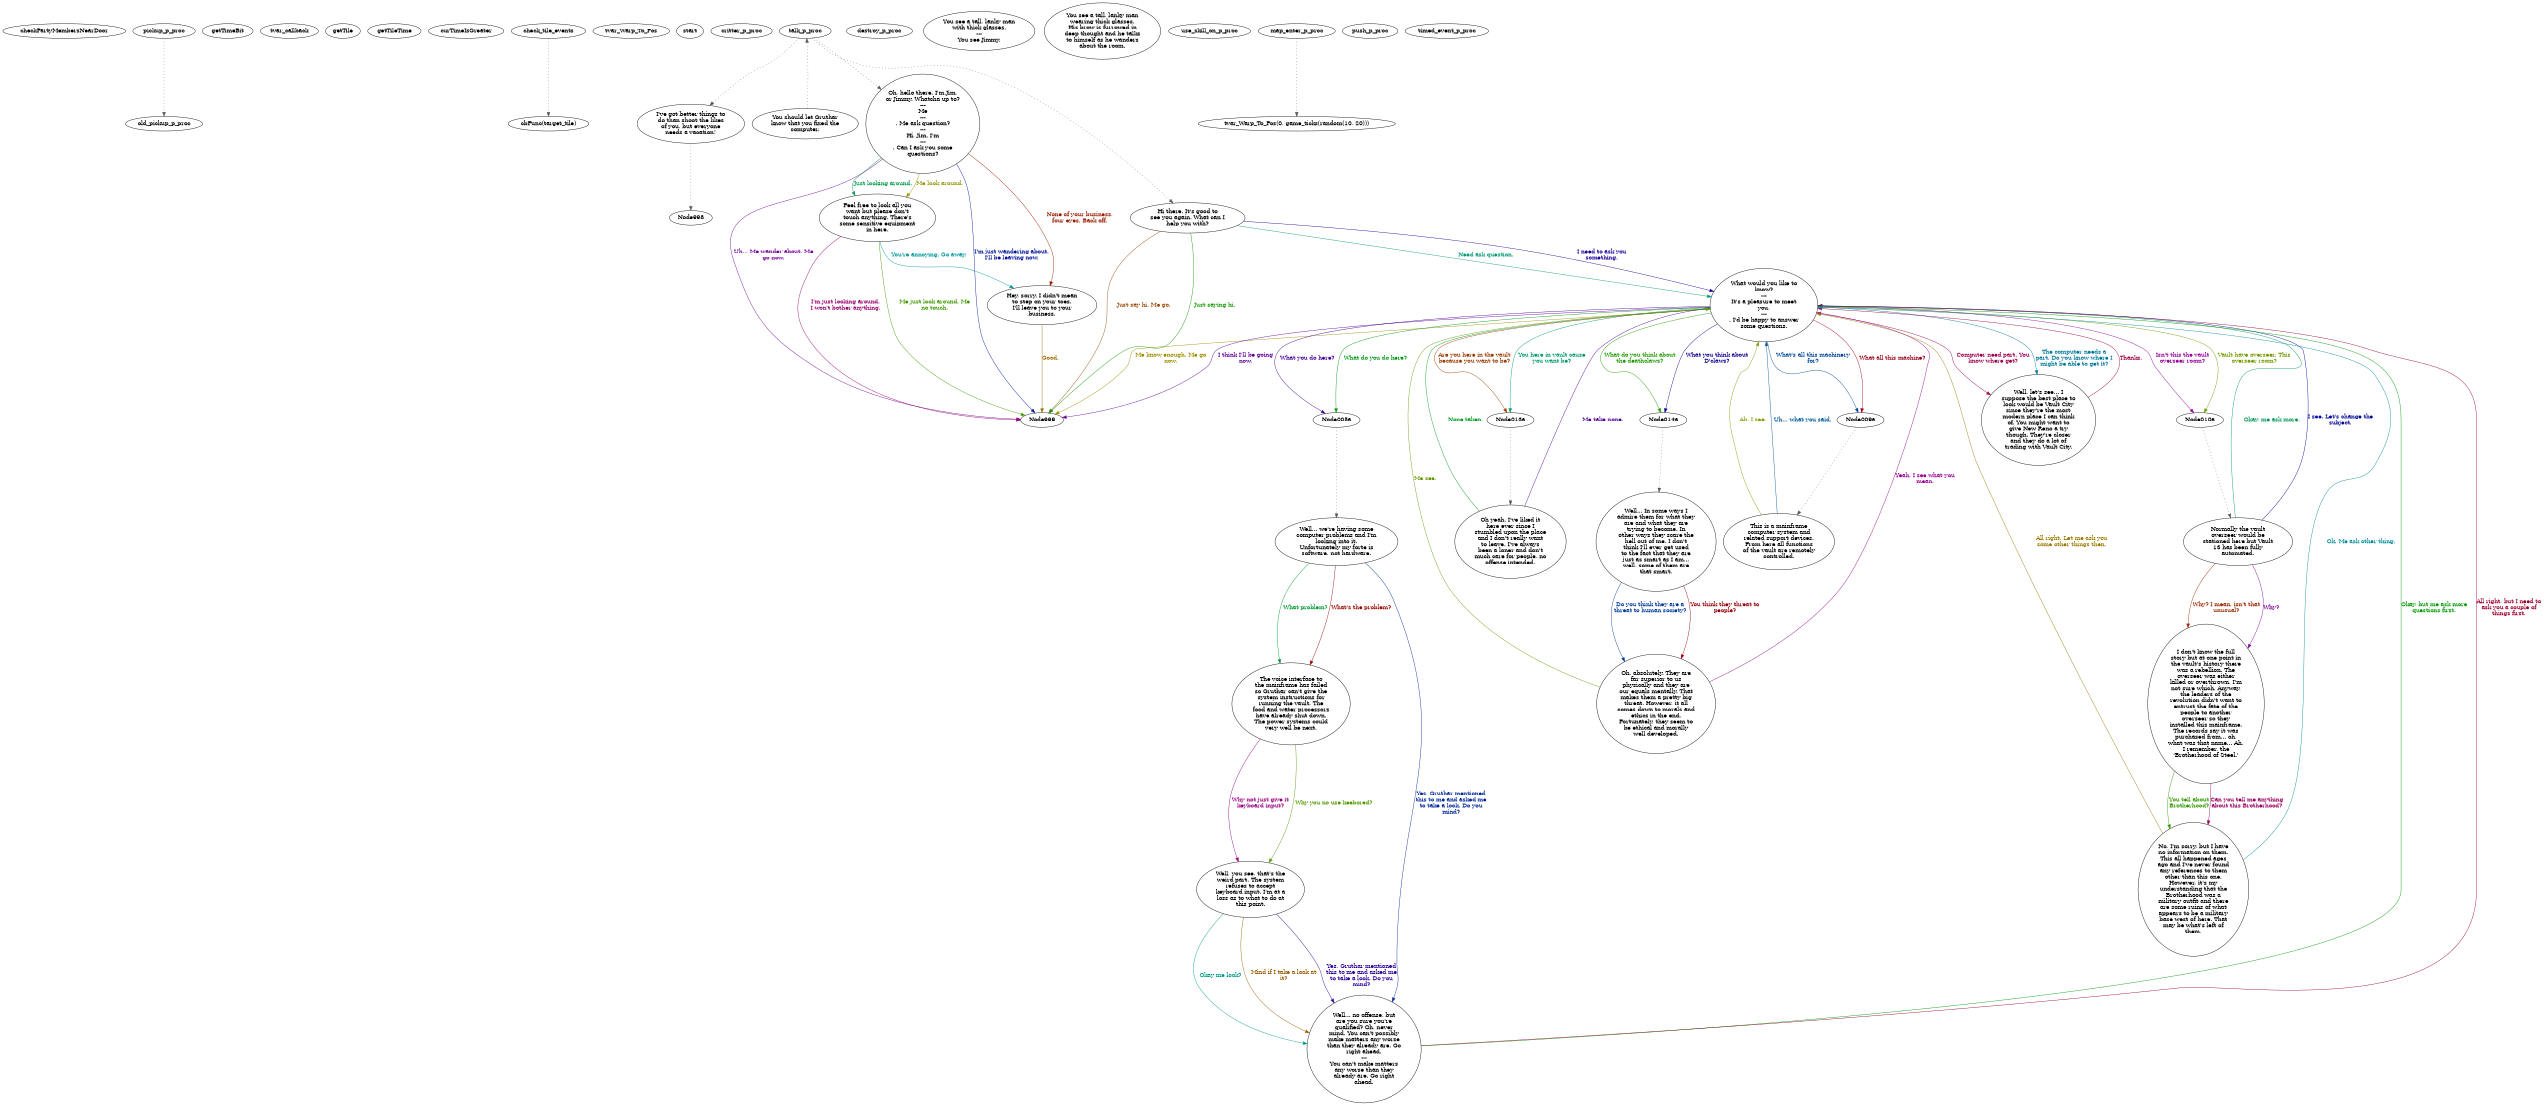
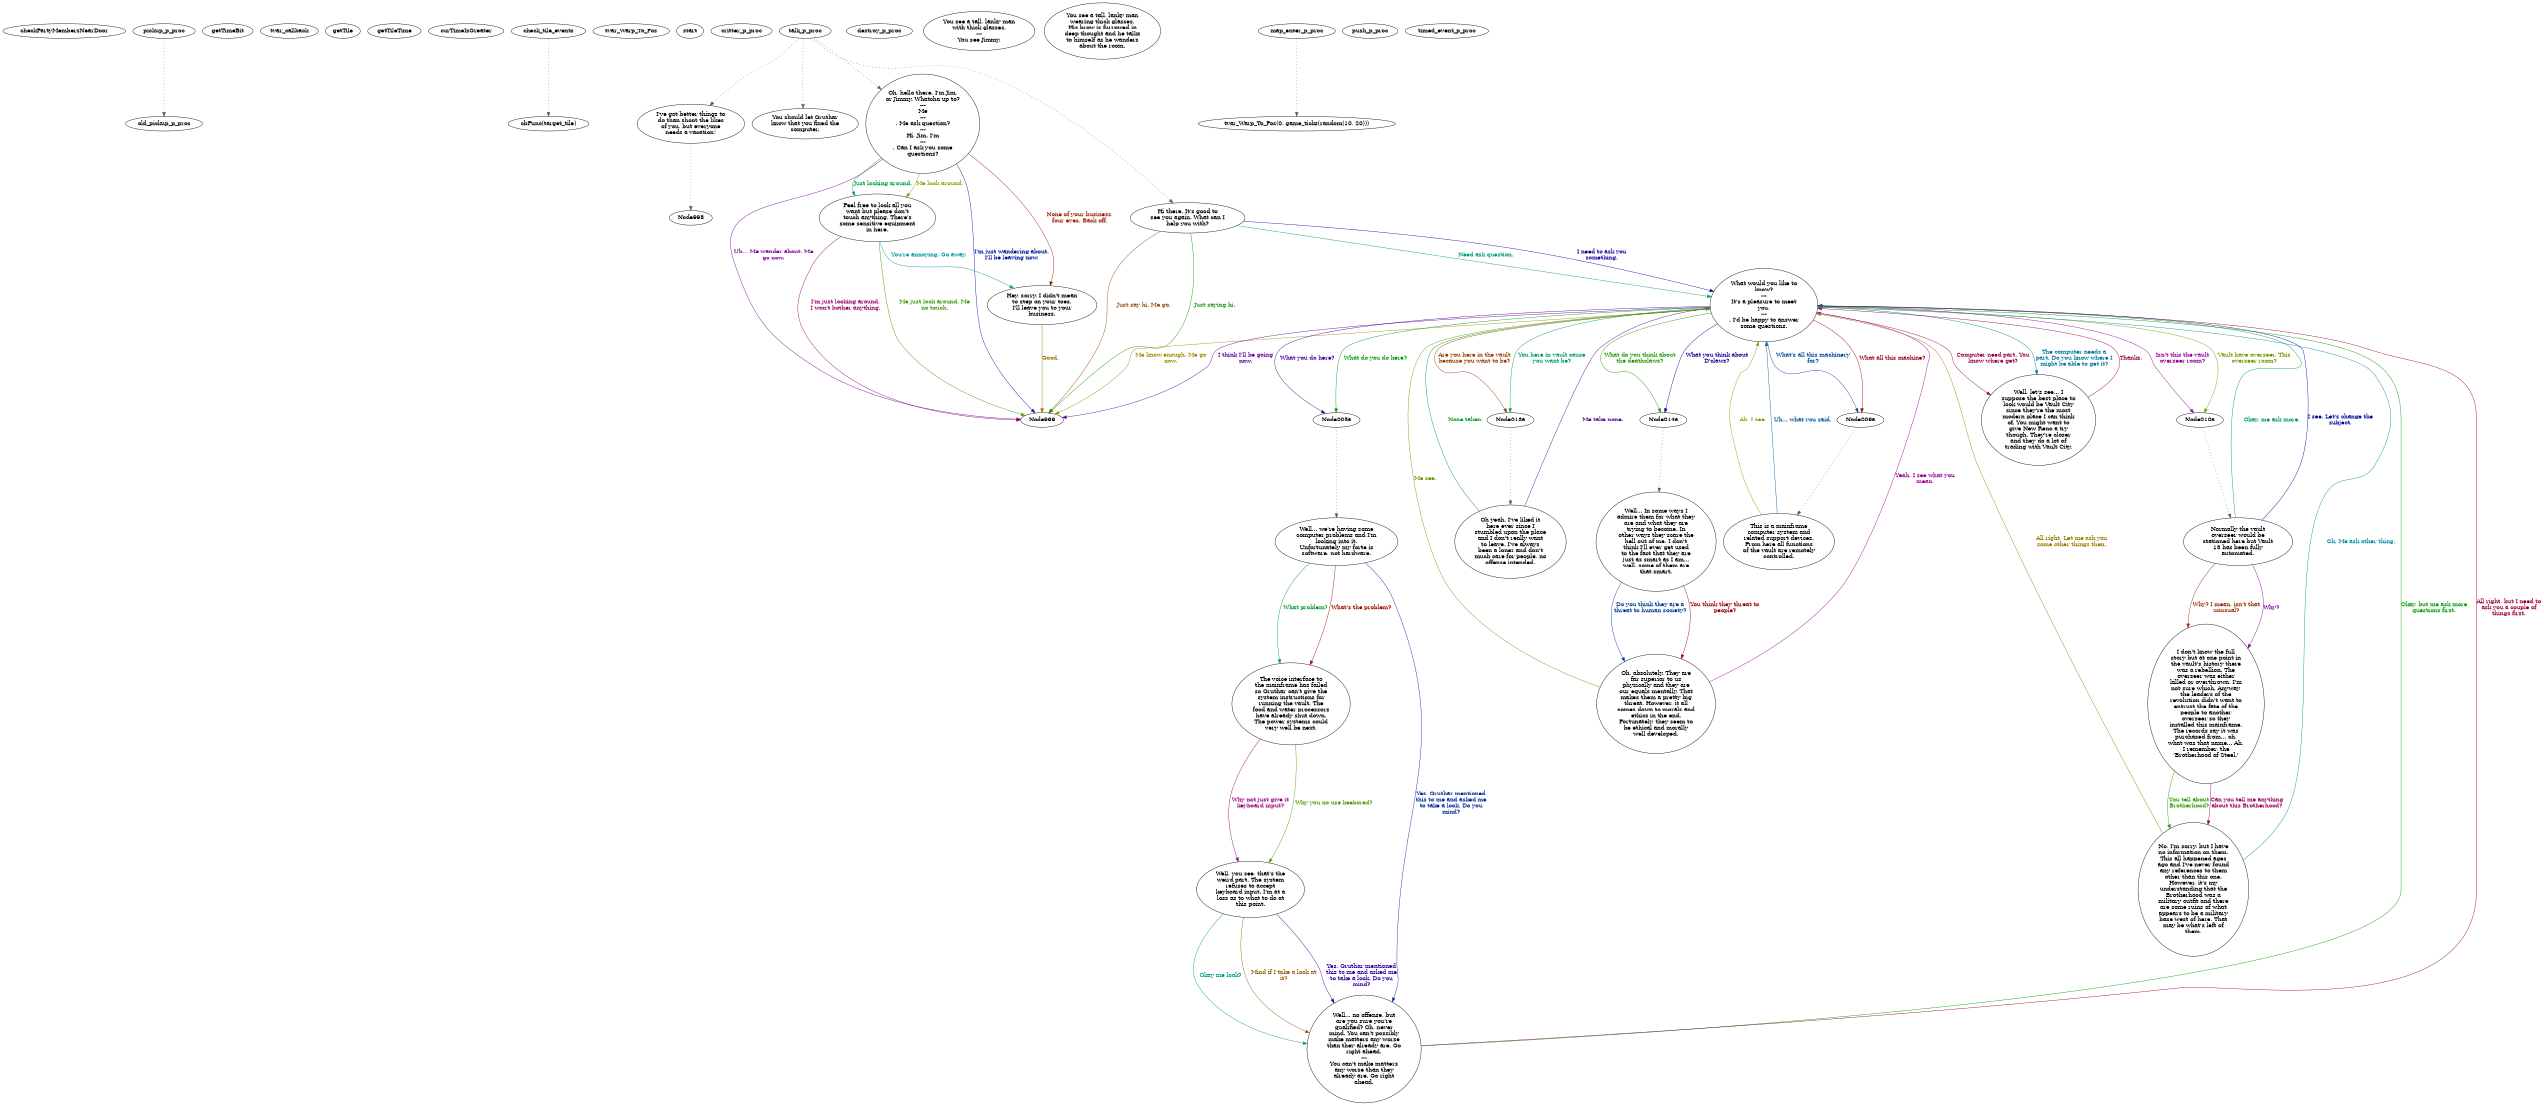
node "use_skill_on_p_proc": removed
edge "You should let Gruthar know that you fixed the computer." -> "talk_p_proc": reversed
